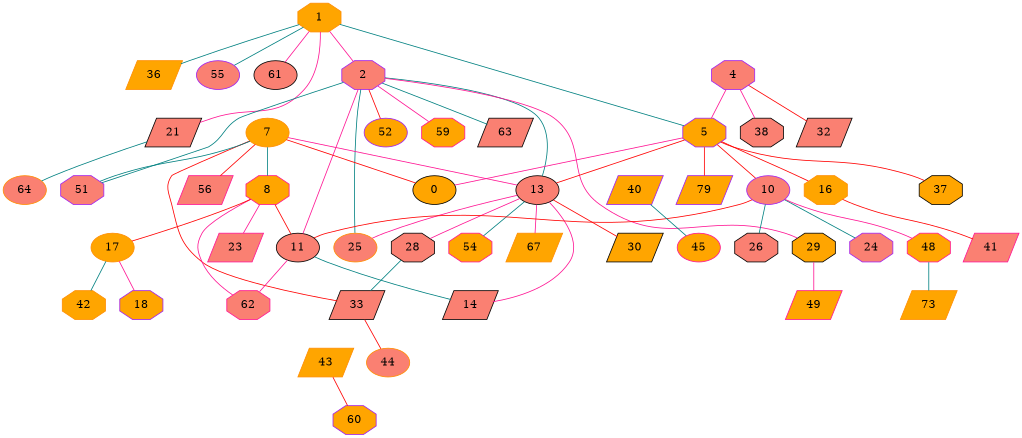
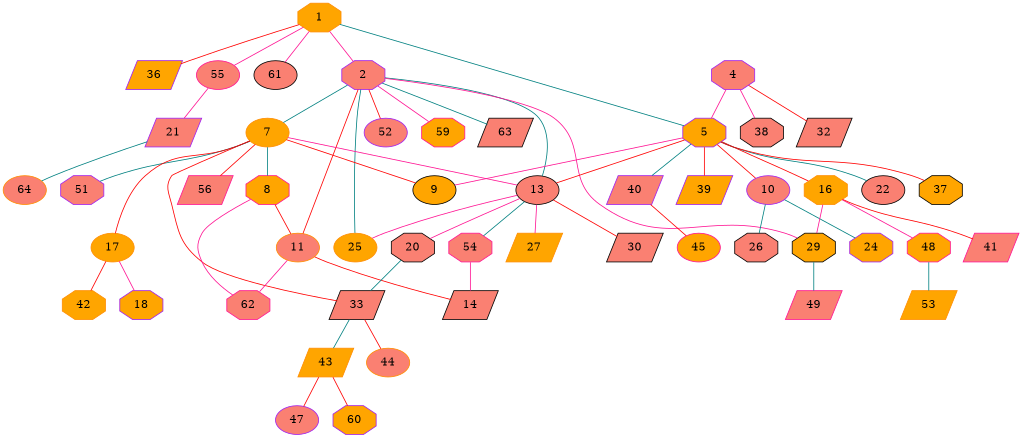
edge "1" -- "36": color teal -> red
edge "1" -- "55": color teal -> deeppink
node "36": color darkorange -> purple
node "55": color purple -> deeppink
edge "1" -- "21": now "55" -- "21"
node "21": color black -> purple
edge "2" -- "51": now "2" -- "7"
node "52": fillcolor orange -> salmon
edge "5" -- "40": added
edge "2" -- "11": color deeppink -> red
node "0": label "0" -> "9"
node "40": fillcolor orange -> salmon
node "79": label "79" -> "39"
node "22": added
edge "16" -- "29": added
edge "10" -- "48": now "16" -- "48"
edge "10" -- "11": removed
edge "8" -- "17": now "7" -- "17"
edge "40" -- "45": color teal -> red
node "23": removed
node "11": color black -> darkorange
node "25": fillcolor salmon -> orange
node "28": label "28" -> "20"
node "54": fillcolor orange -> salmon
node "67": label "67" -> "27"
node "30": fillcolor orange -> salmon
node "24": fillcolor salmon -> orange
edge "13" -- "14": now "54" -- "14"
edge "17" -- "42": color teal -> red
edge "29" -- "49": color deeppink -> teal
edge "11" -- "14": color teal -> red
node "49": fillcolor orange -> salmon
node "73": label "73" -> "53"
edge "33" -- "43": added
node "47": added
